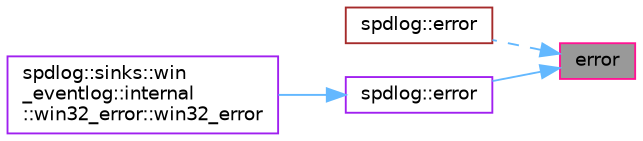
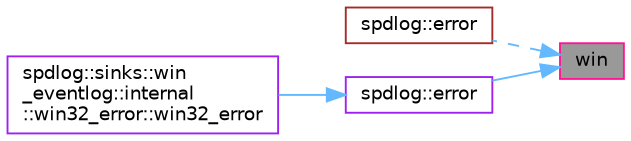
node "error": label "error" -> "win"
